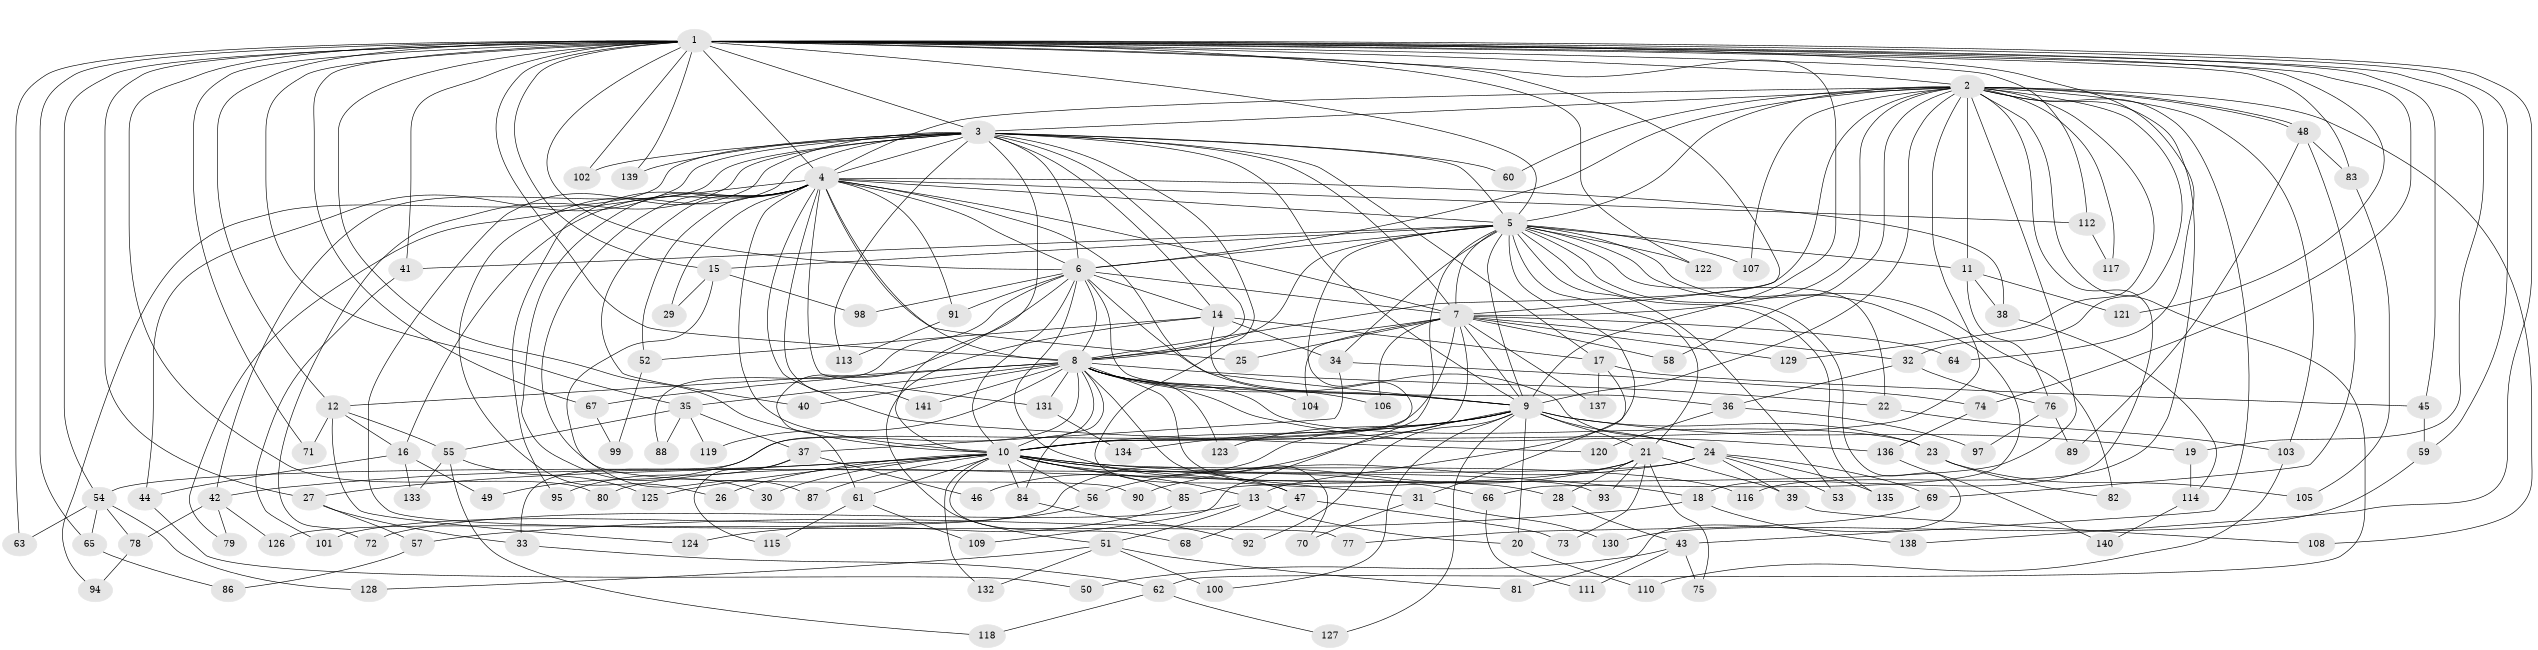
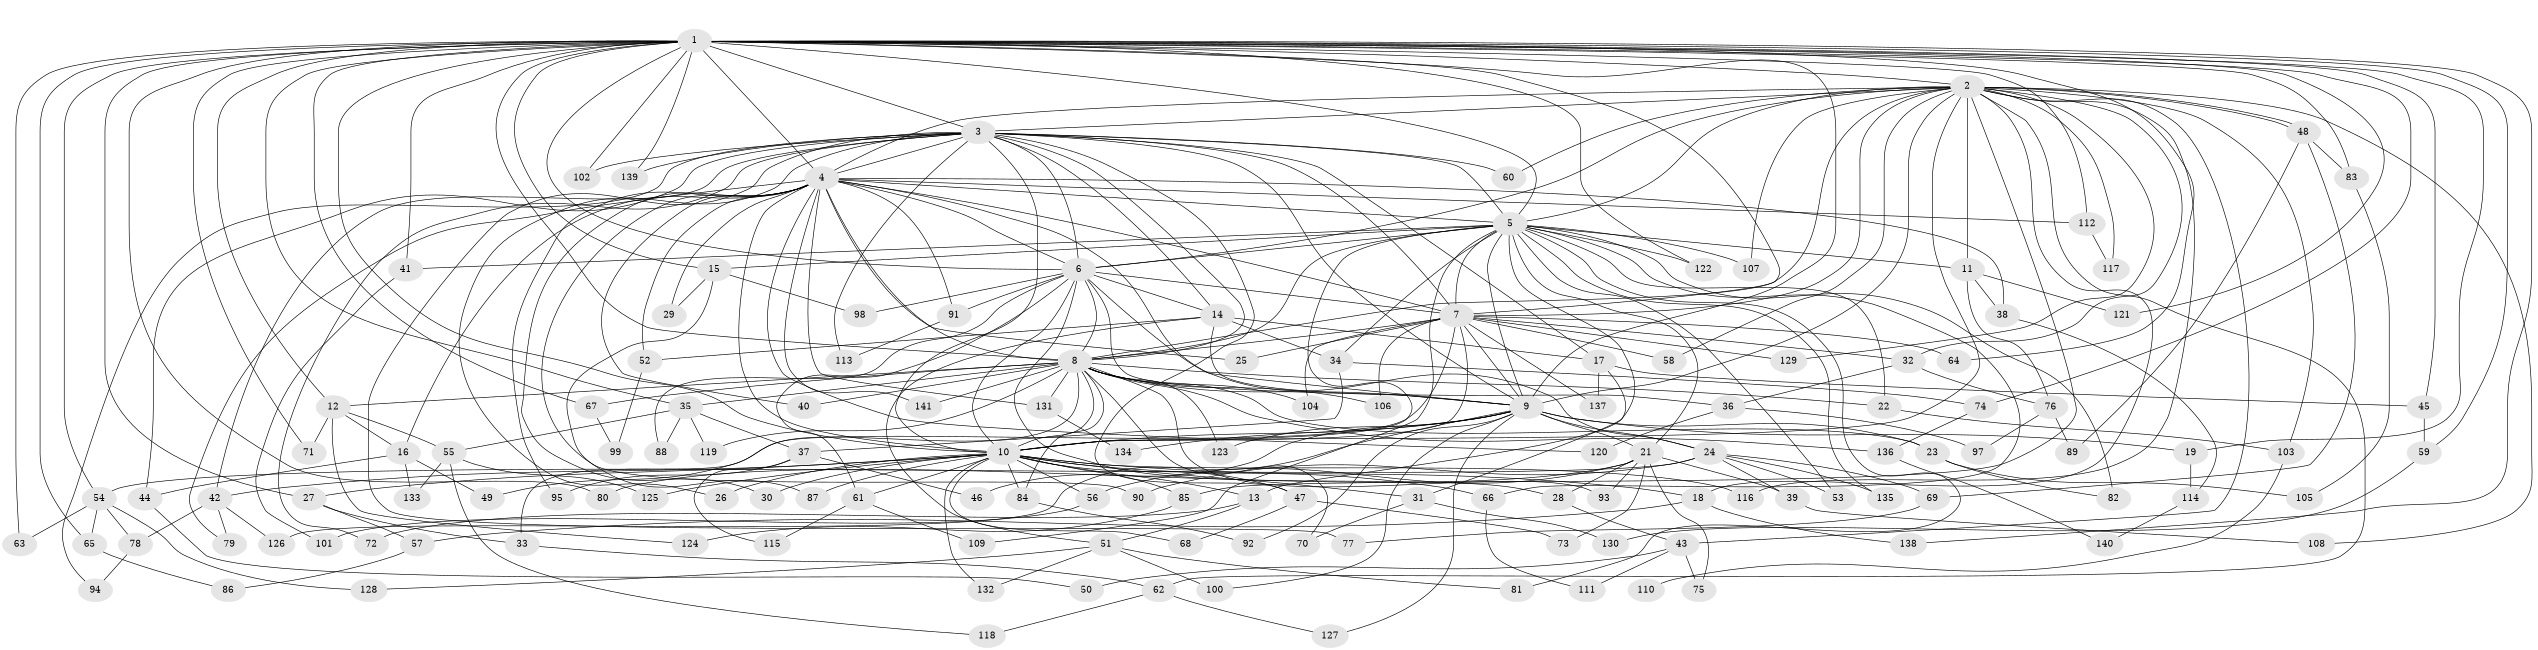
node "20": removed
